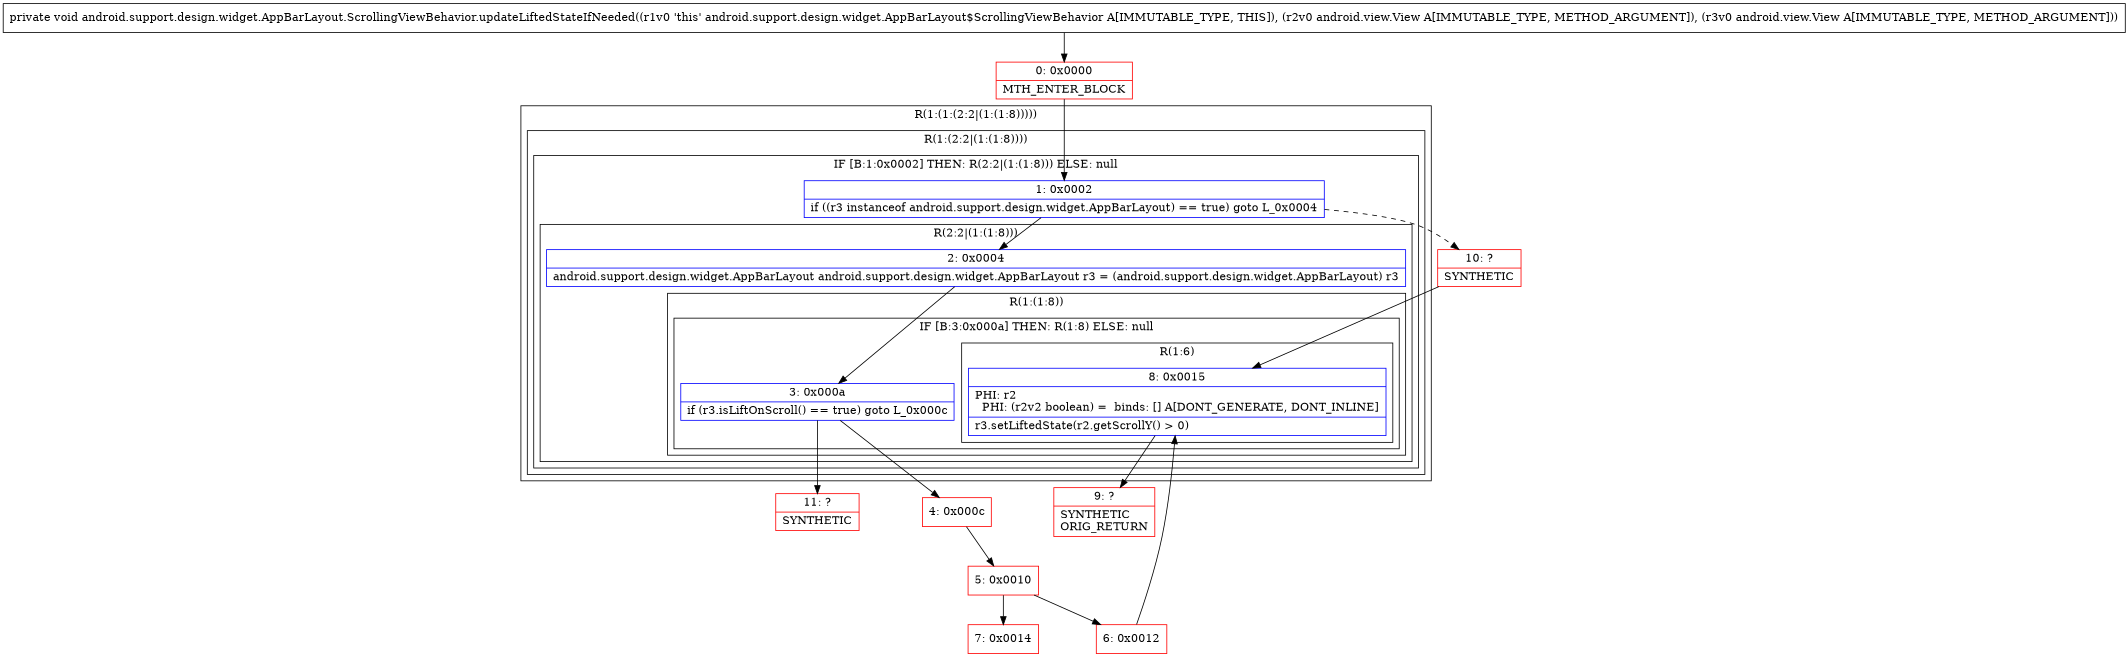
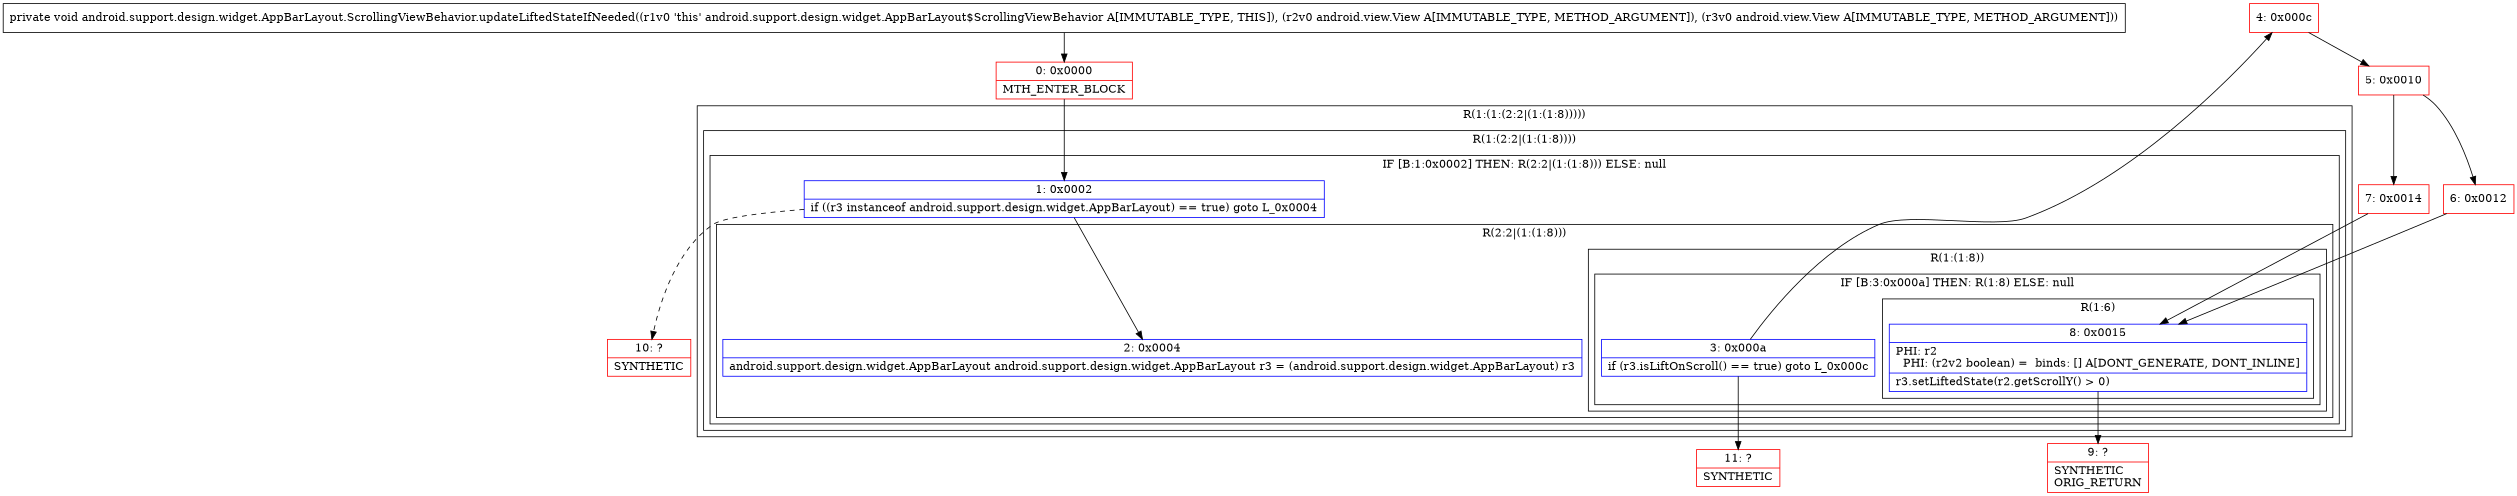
edge "10: ?" -> "8: 0x0015": now "7: 0x0014" -> "8: 0x0015"
edge "2: 0x0004" -> "3: 0x000a": removed
